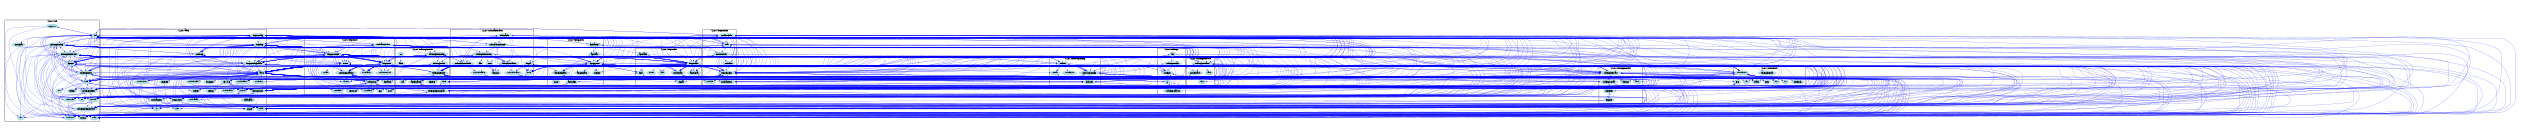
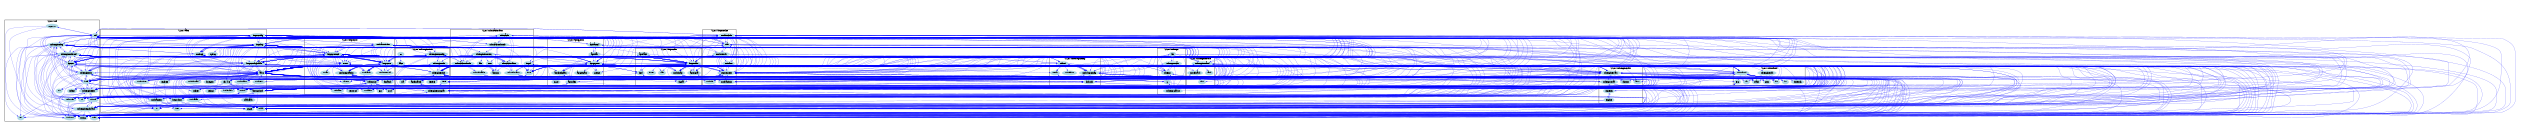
node "test_char": removed
node "syslog": added
